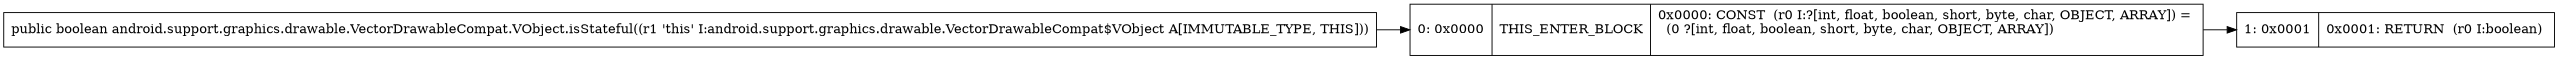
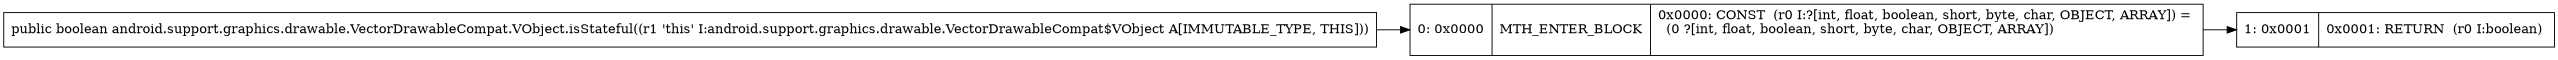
node "0: 0x0000": text "THIS_ENTER_BLOCK" -> "MTH_ENTER_BLOCK"
